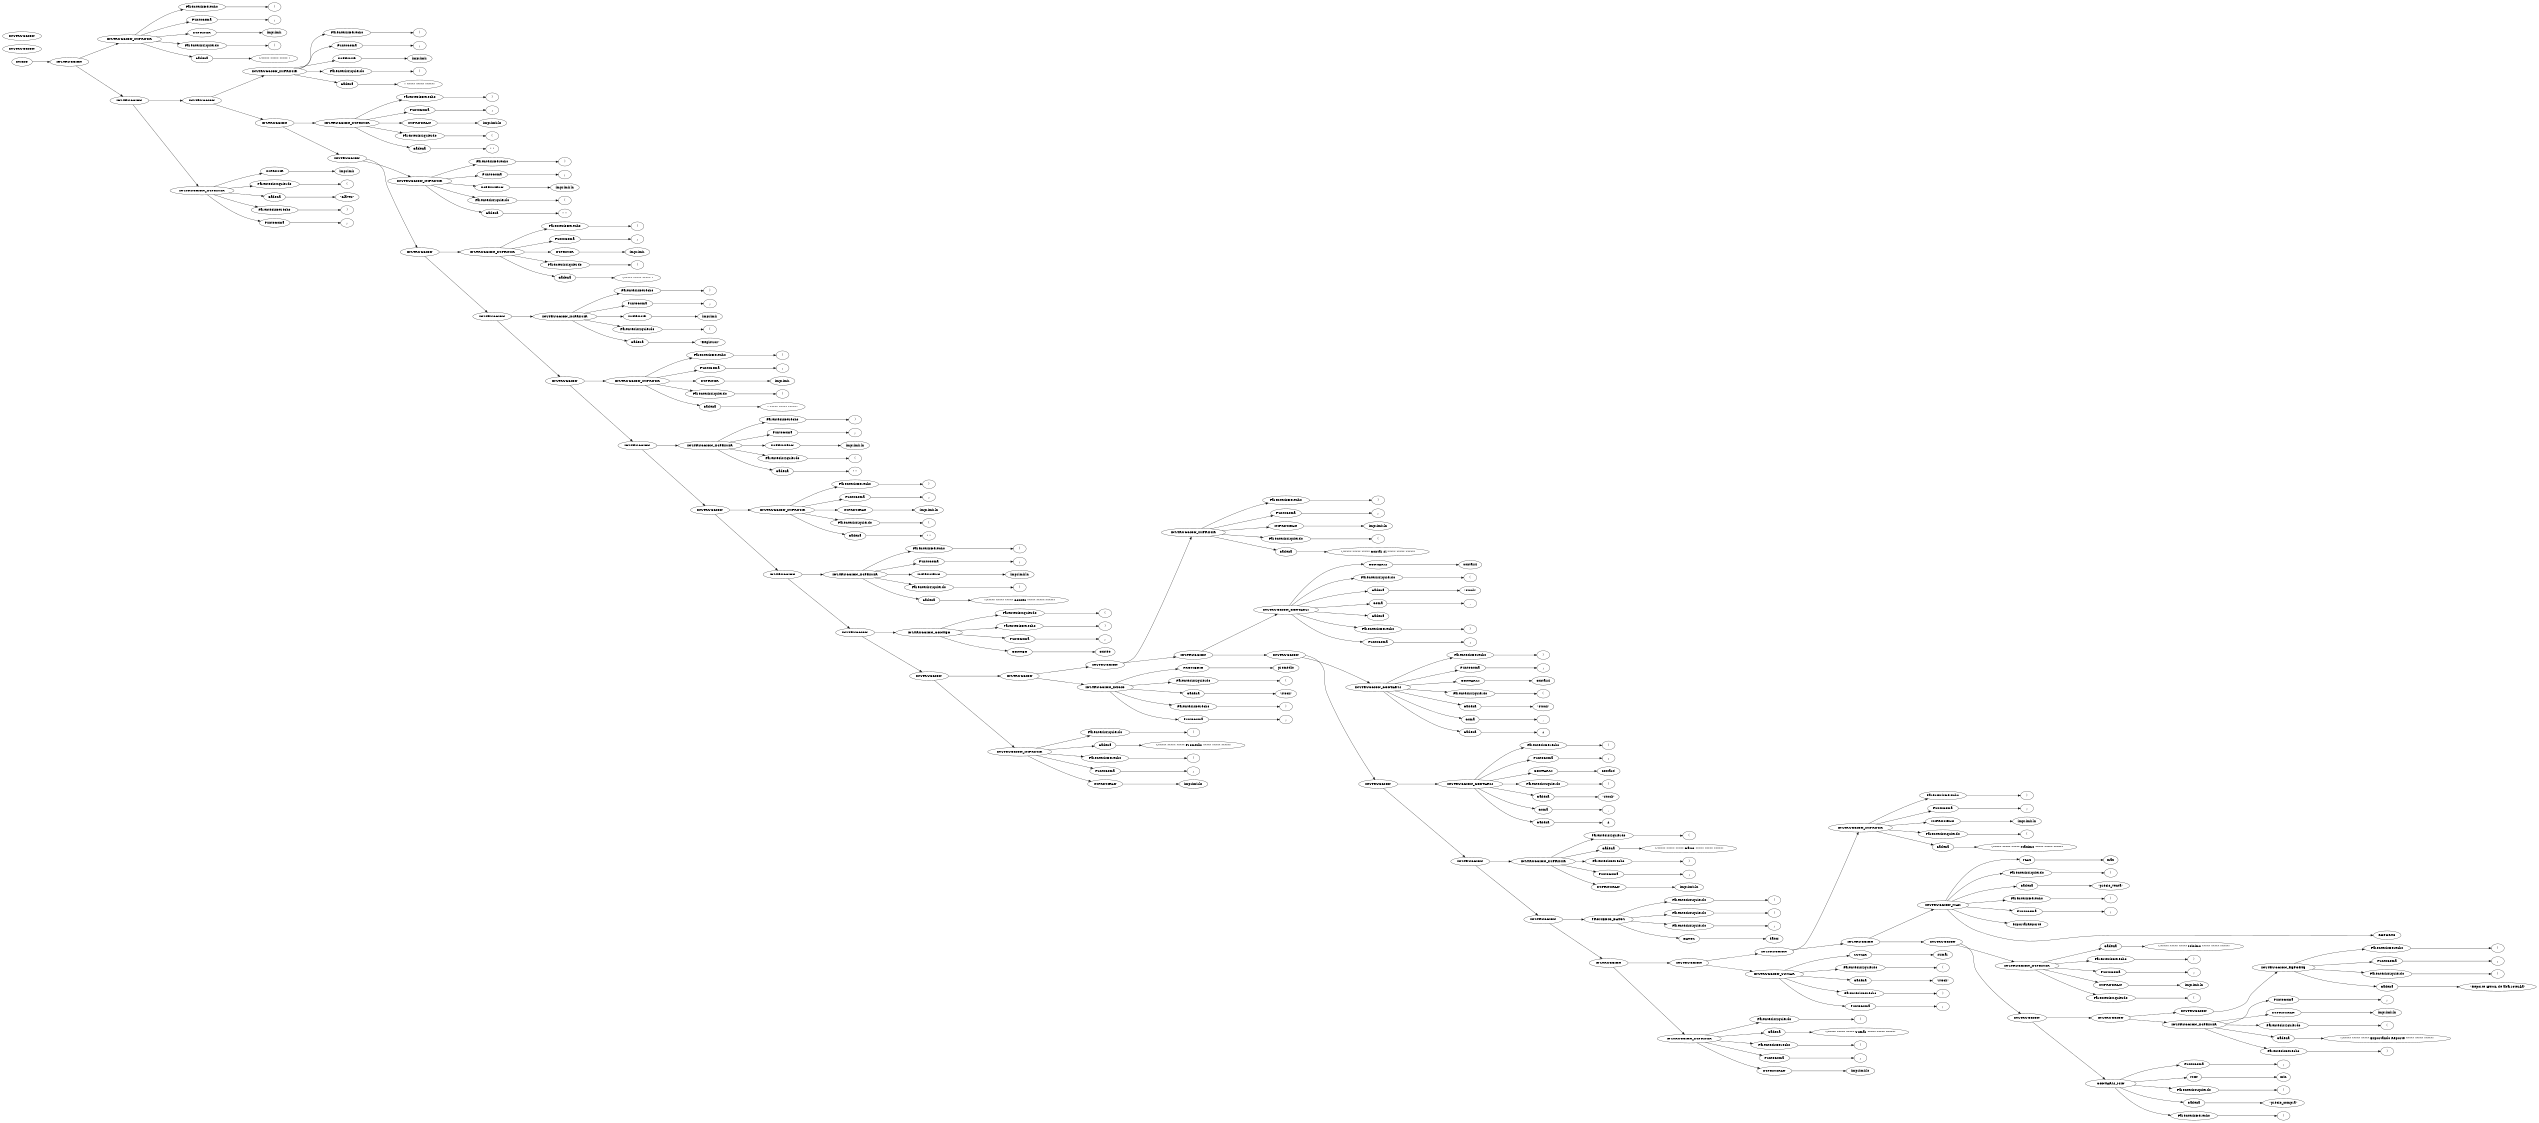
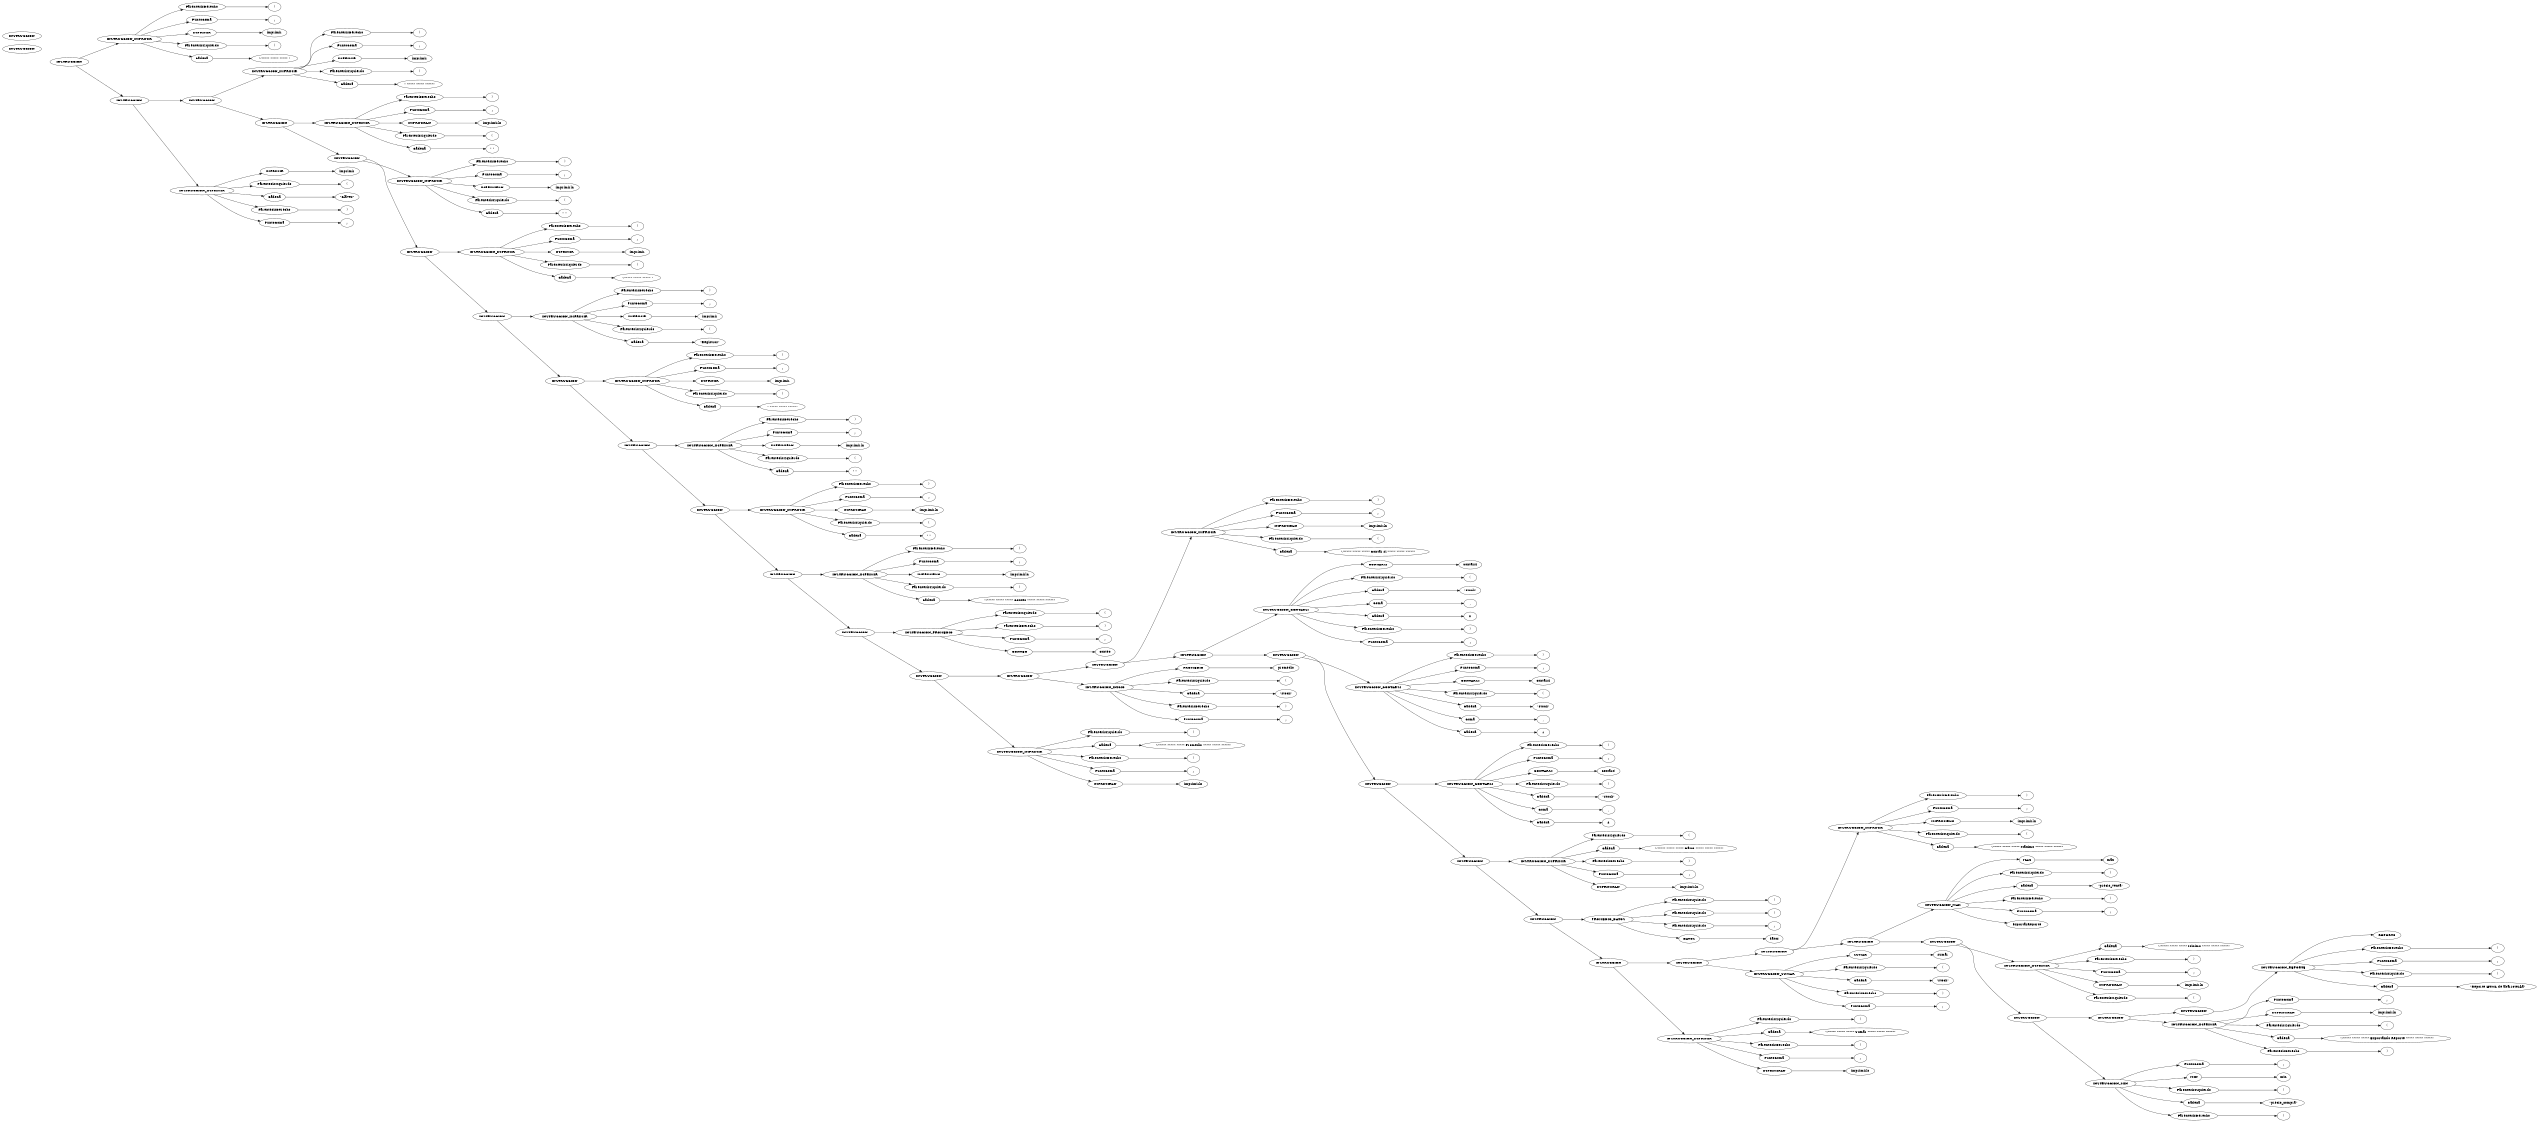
node "INICIO": removed
node "0": added
node "INSTRUCCION_CONTEO": label "INSTRUCCION_CONTEO" -> "INSTRUCCION_PROMEDIO"
edge "INSTRUCCION_MAX" -> "REPORTE": now "INSTRUCCION_REPORTE" -> "REPORTE"
node "CONTARSI_MIN": label "CONTARSI_MIN" -> "INSTRUCCION_MIN"
